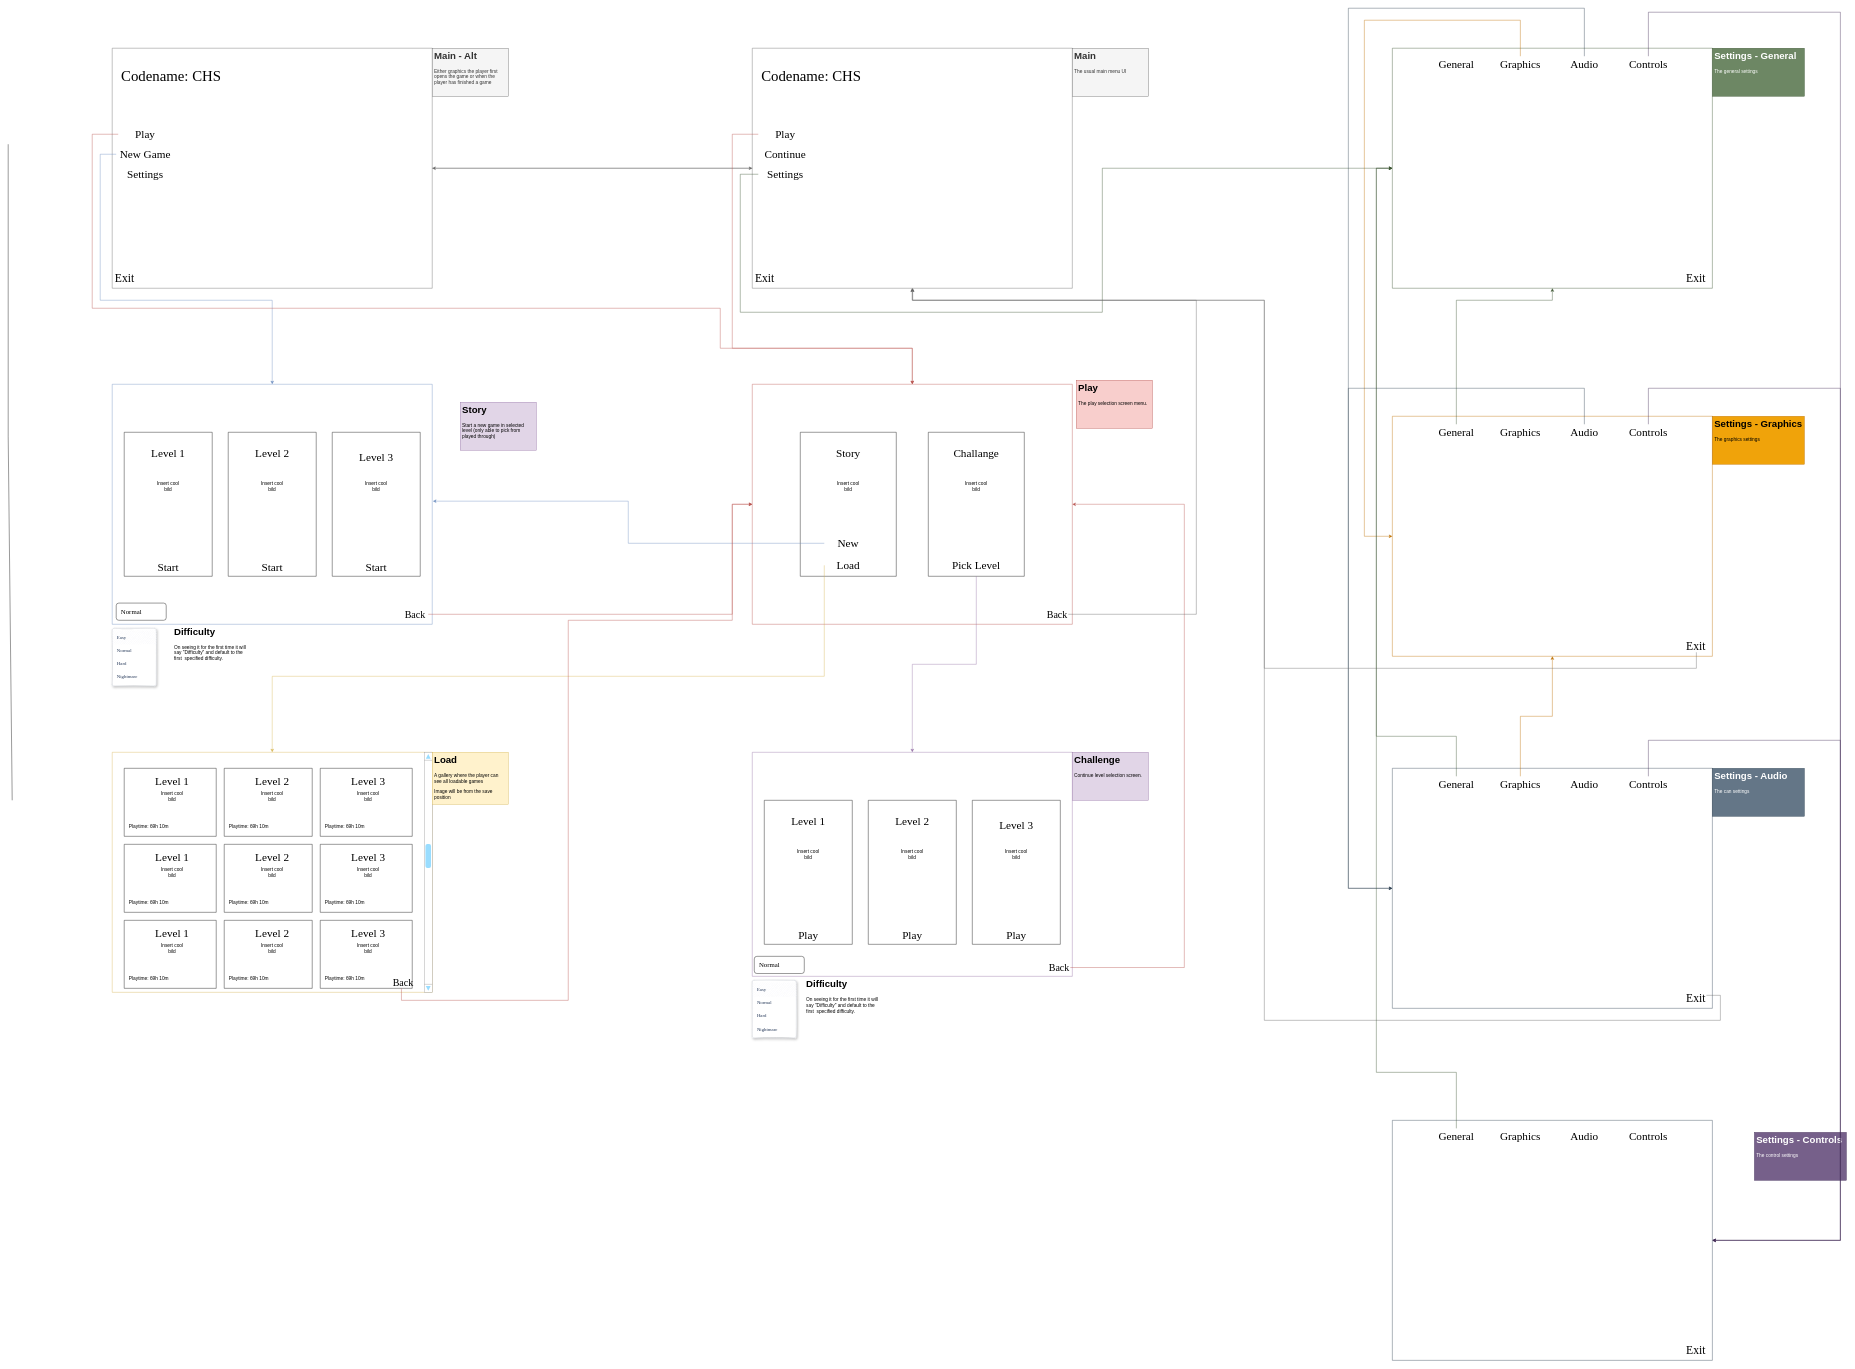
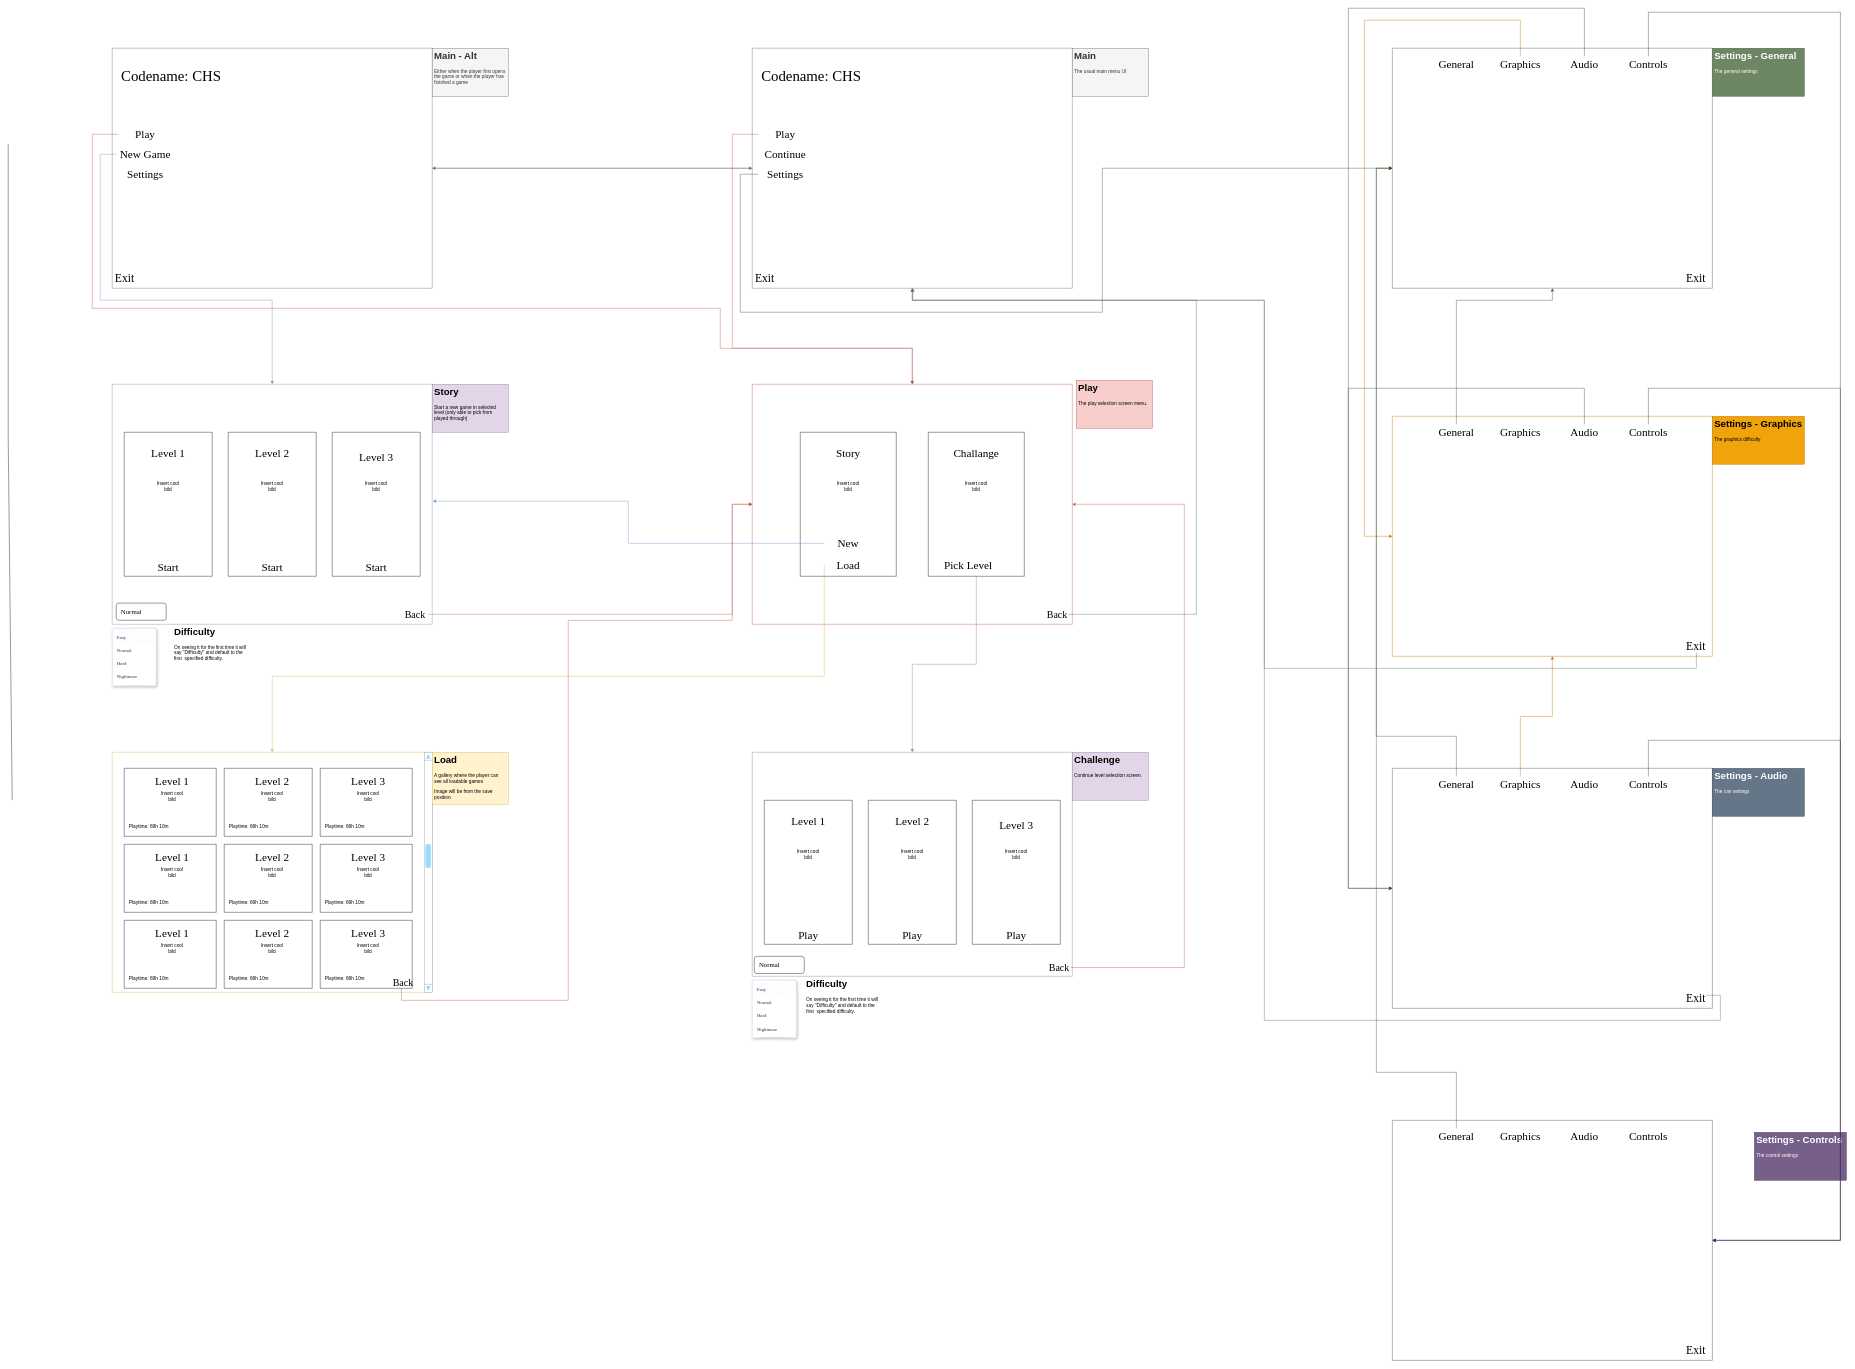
node "Main - Alt Either graphics the player first opens the game or when the player has finished a game": label "Main - Alt Either graphics the player first opens the game or when the player has finished a game" -> "Main - Alt Either when the player first opens the game or when the player has finished a game"
node "Settings - Graphics The graphics settings": label "Settings - Graphics The graphics settings" -> "Settings - Graphics The graphics difficulty"
node "StoryStart a new game in selected level (only able to pick from played through)": moved (498, 426) -> (470, 408)
node "Pick Level": moved (976, 565) -> (968, 565)
